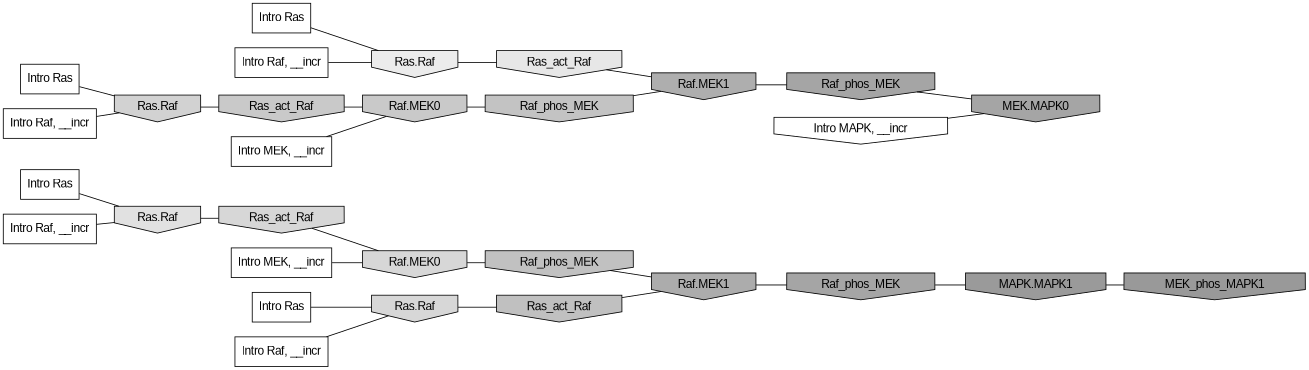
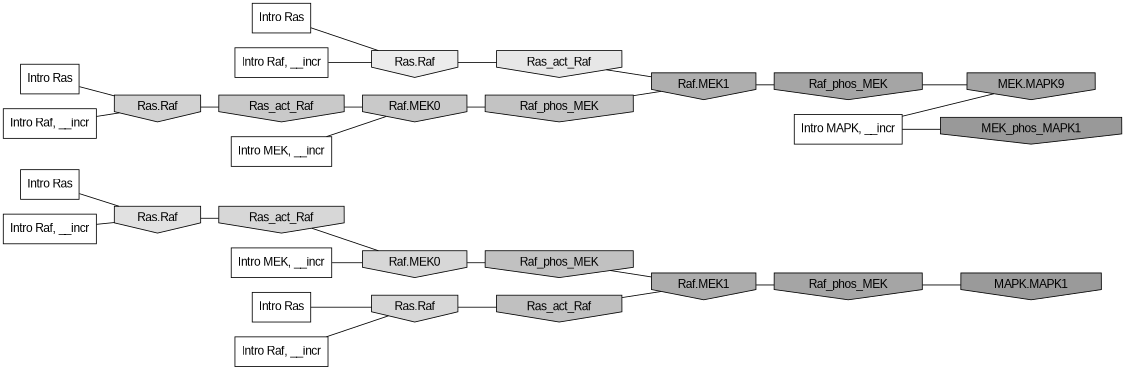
node "MEK.MAPK0": label "MEK.MAPK0" -> "MEK.MAPK9"
node "Intro MAPK, __incr": shape invhouse -> box
edge "MAPK.MAPK1" -- "MEK_phos_MAPK1": now "Intro MAPK, __incr" -- "MEK_phos_MAPK1"
